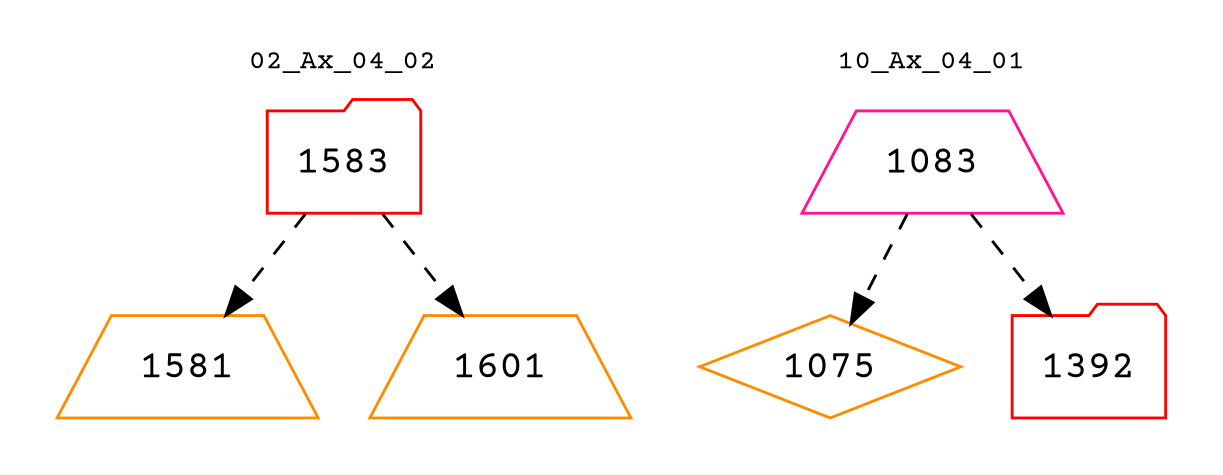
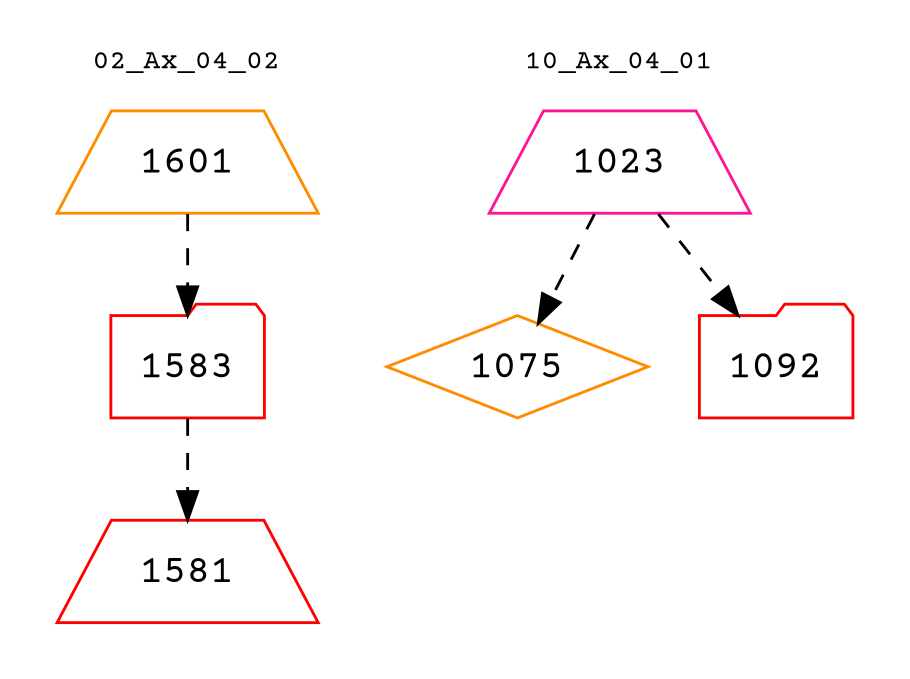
node "1083": label "1083" -> "1023"
edge "1583" -> "1601": reversed
node "1581": color darkorange -> red
node "1392": label "1392" -> "1092"
